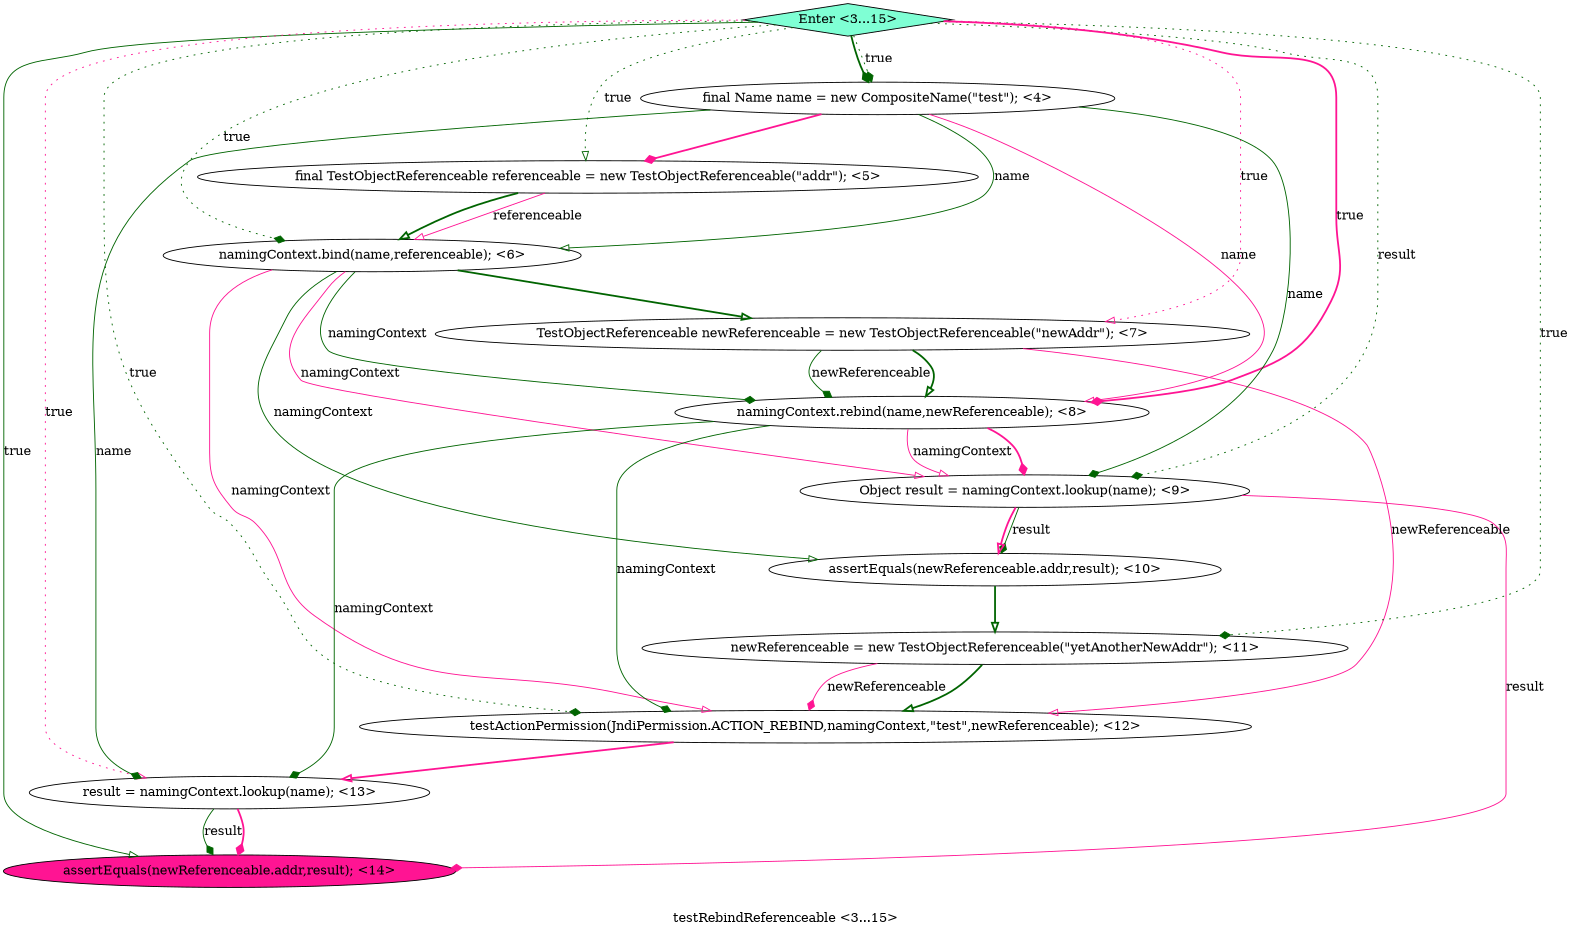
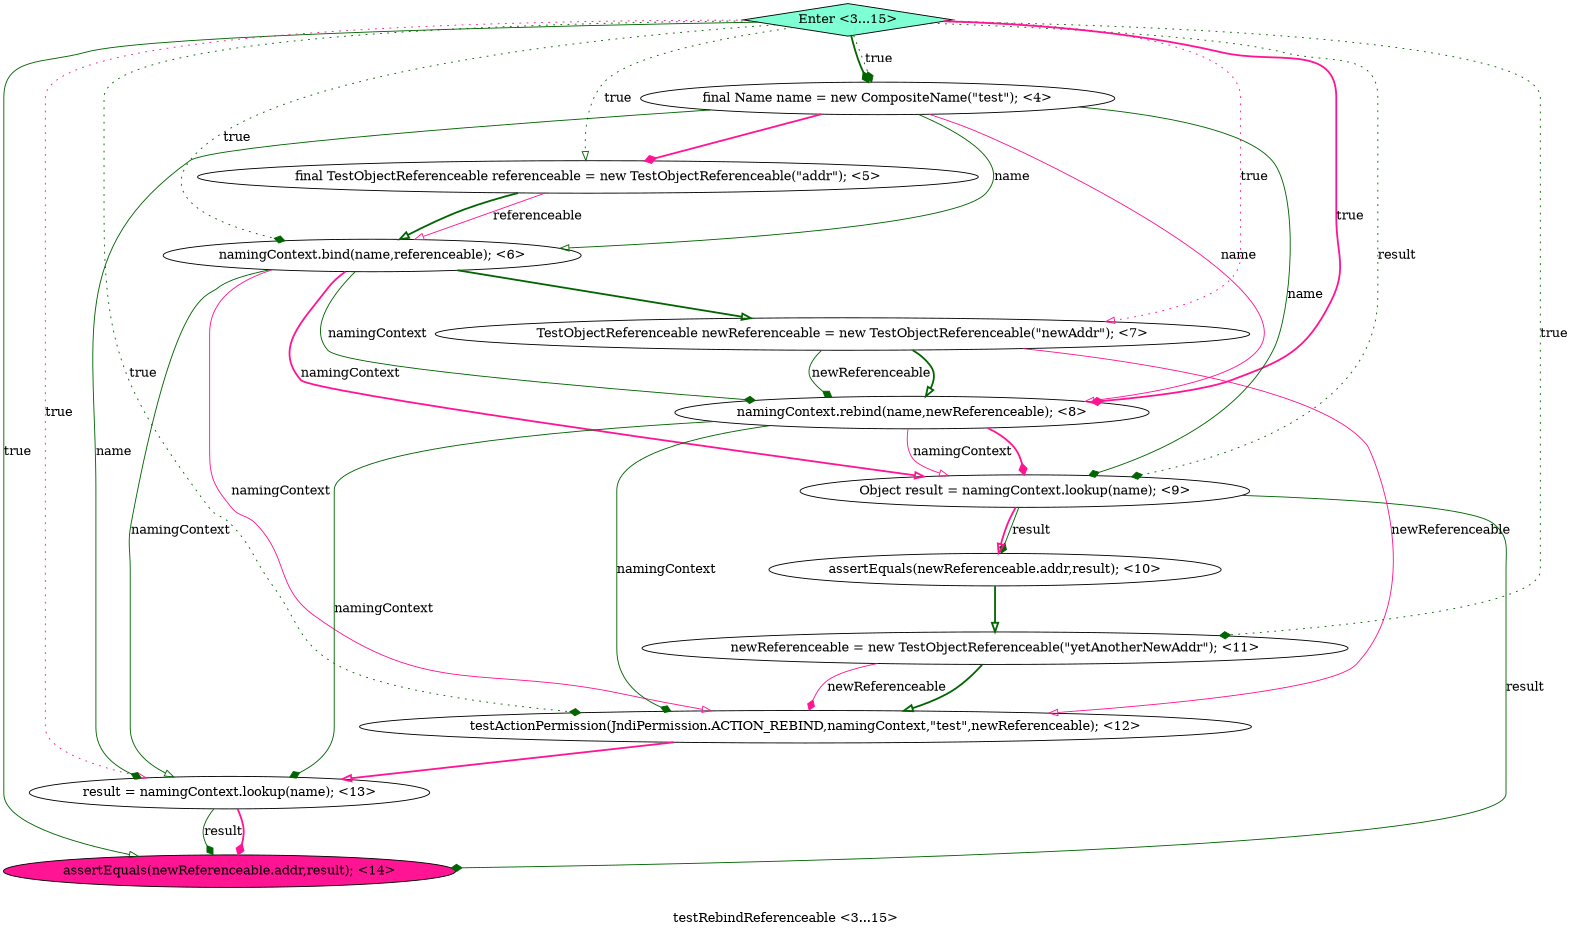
edge "namingContext.bind(name,referenceable); <6>" -> "Object result = namingContext.lookup(name); <9>": style solid -> bold
edge "namingContext.bind(name,referenceable); <6>" -> "assertEquals(newReferenceable.addr,result); <10>": now "namingContext.bind(name,referenceable); <6>" -> "result = namingContext.lookup(name); <13>"
edge "Object result = namingContext.lookup(name); <9>" -> "assertEquals(newReferenceable.addr,result); <14>": color deeppink -> darkgreen
